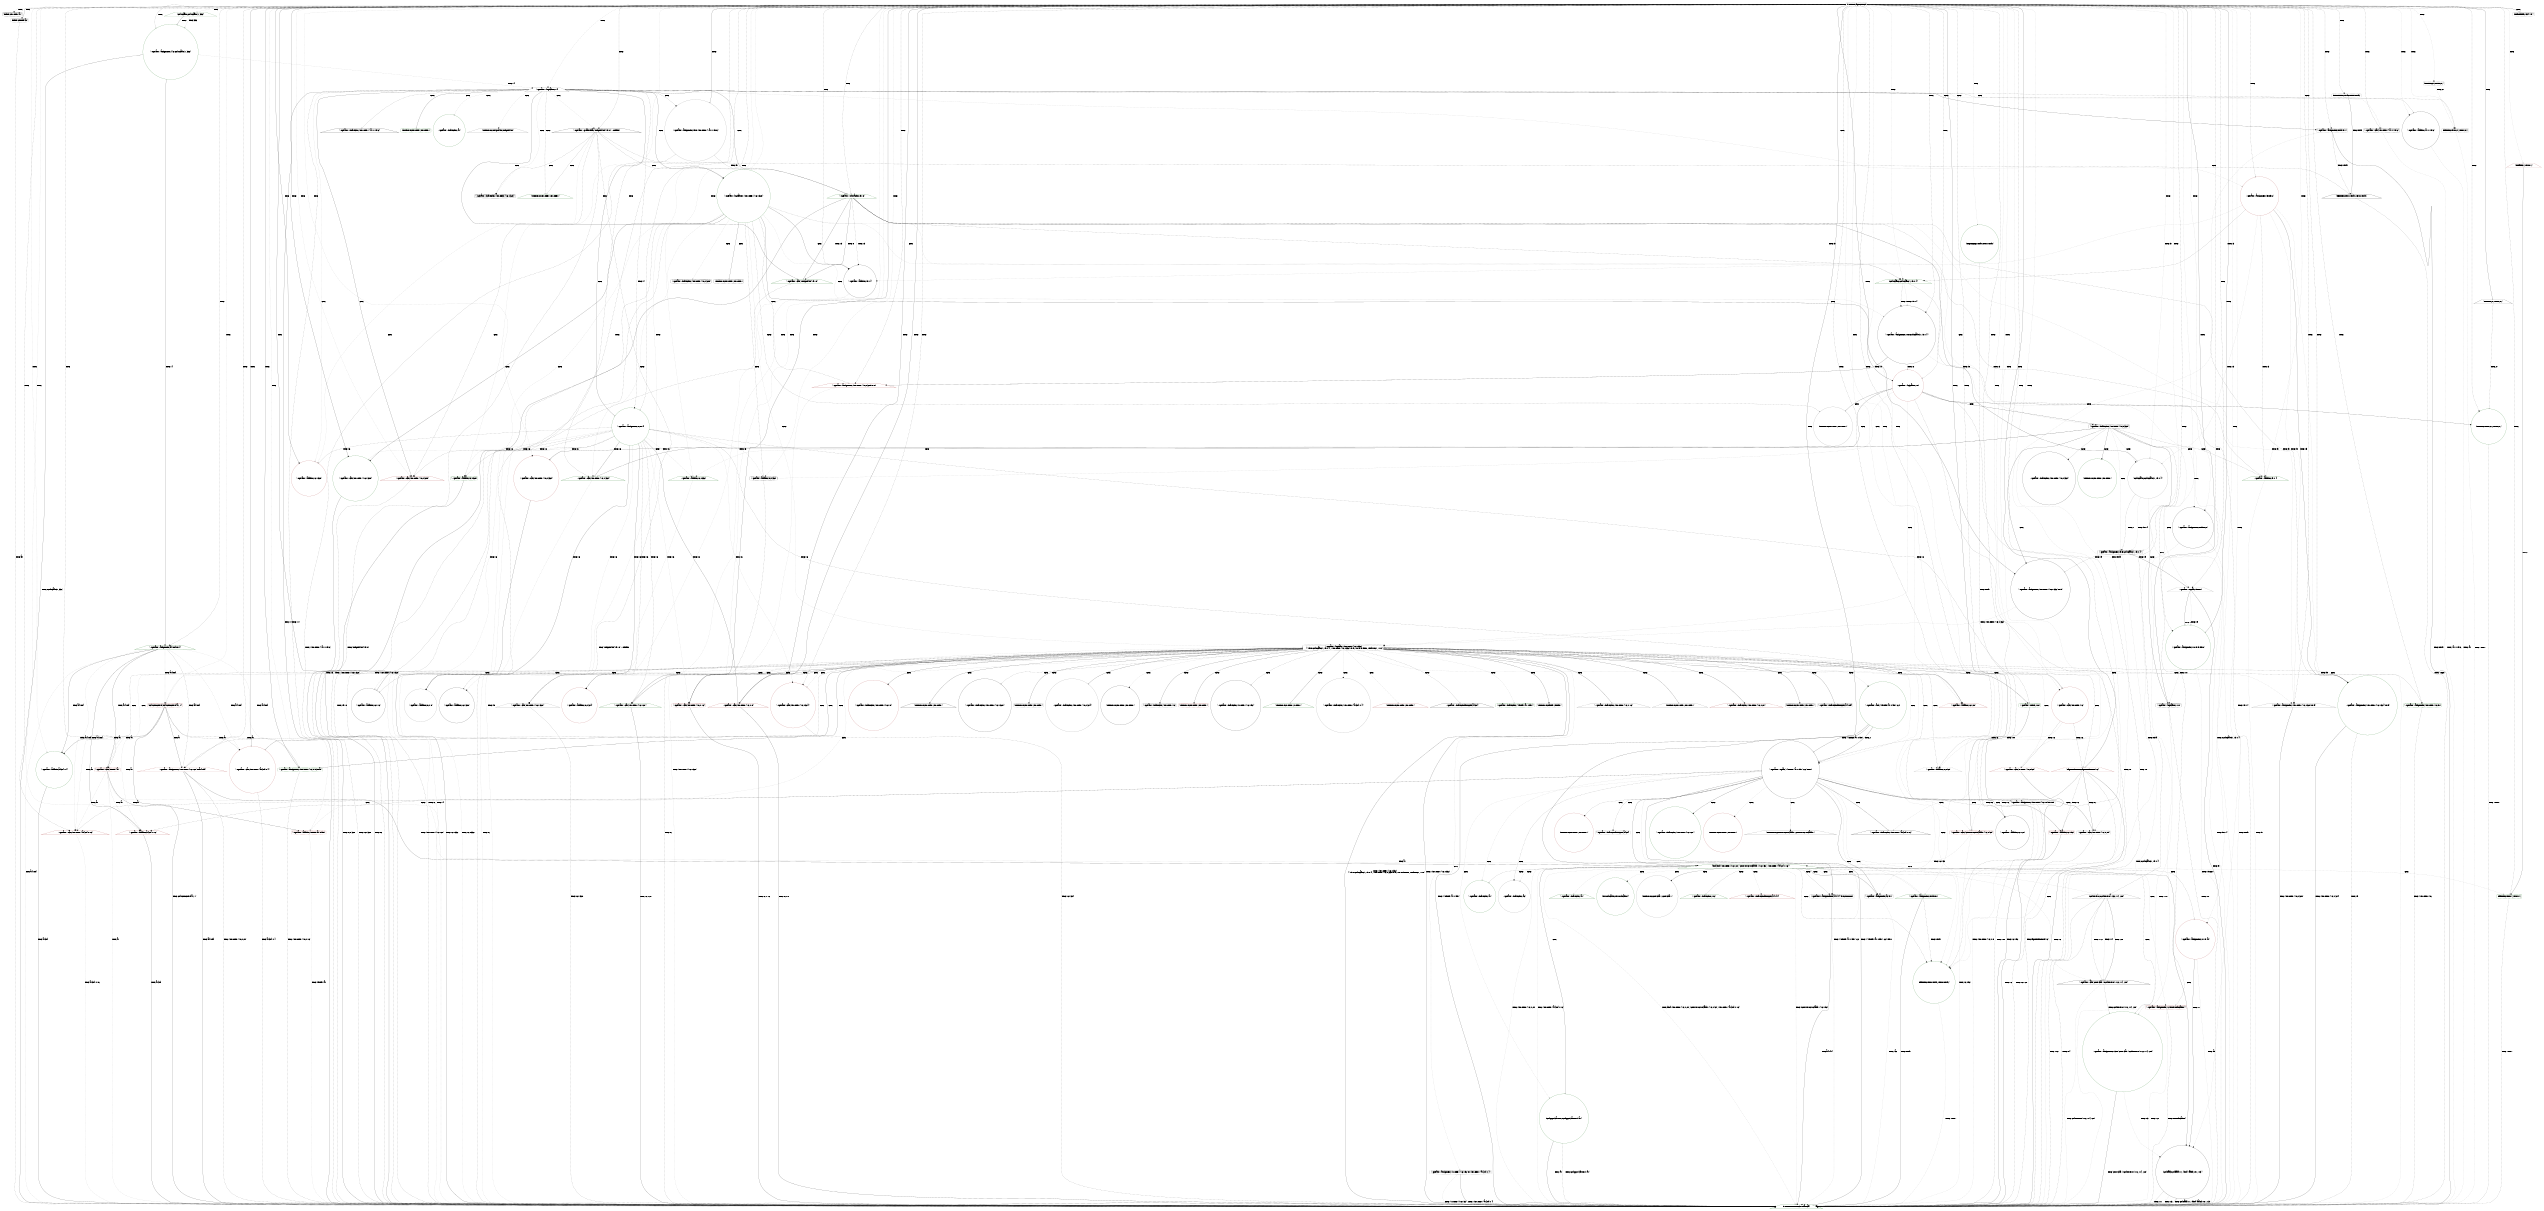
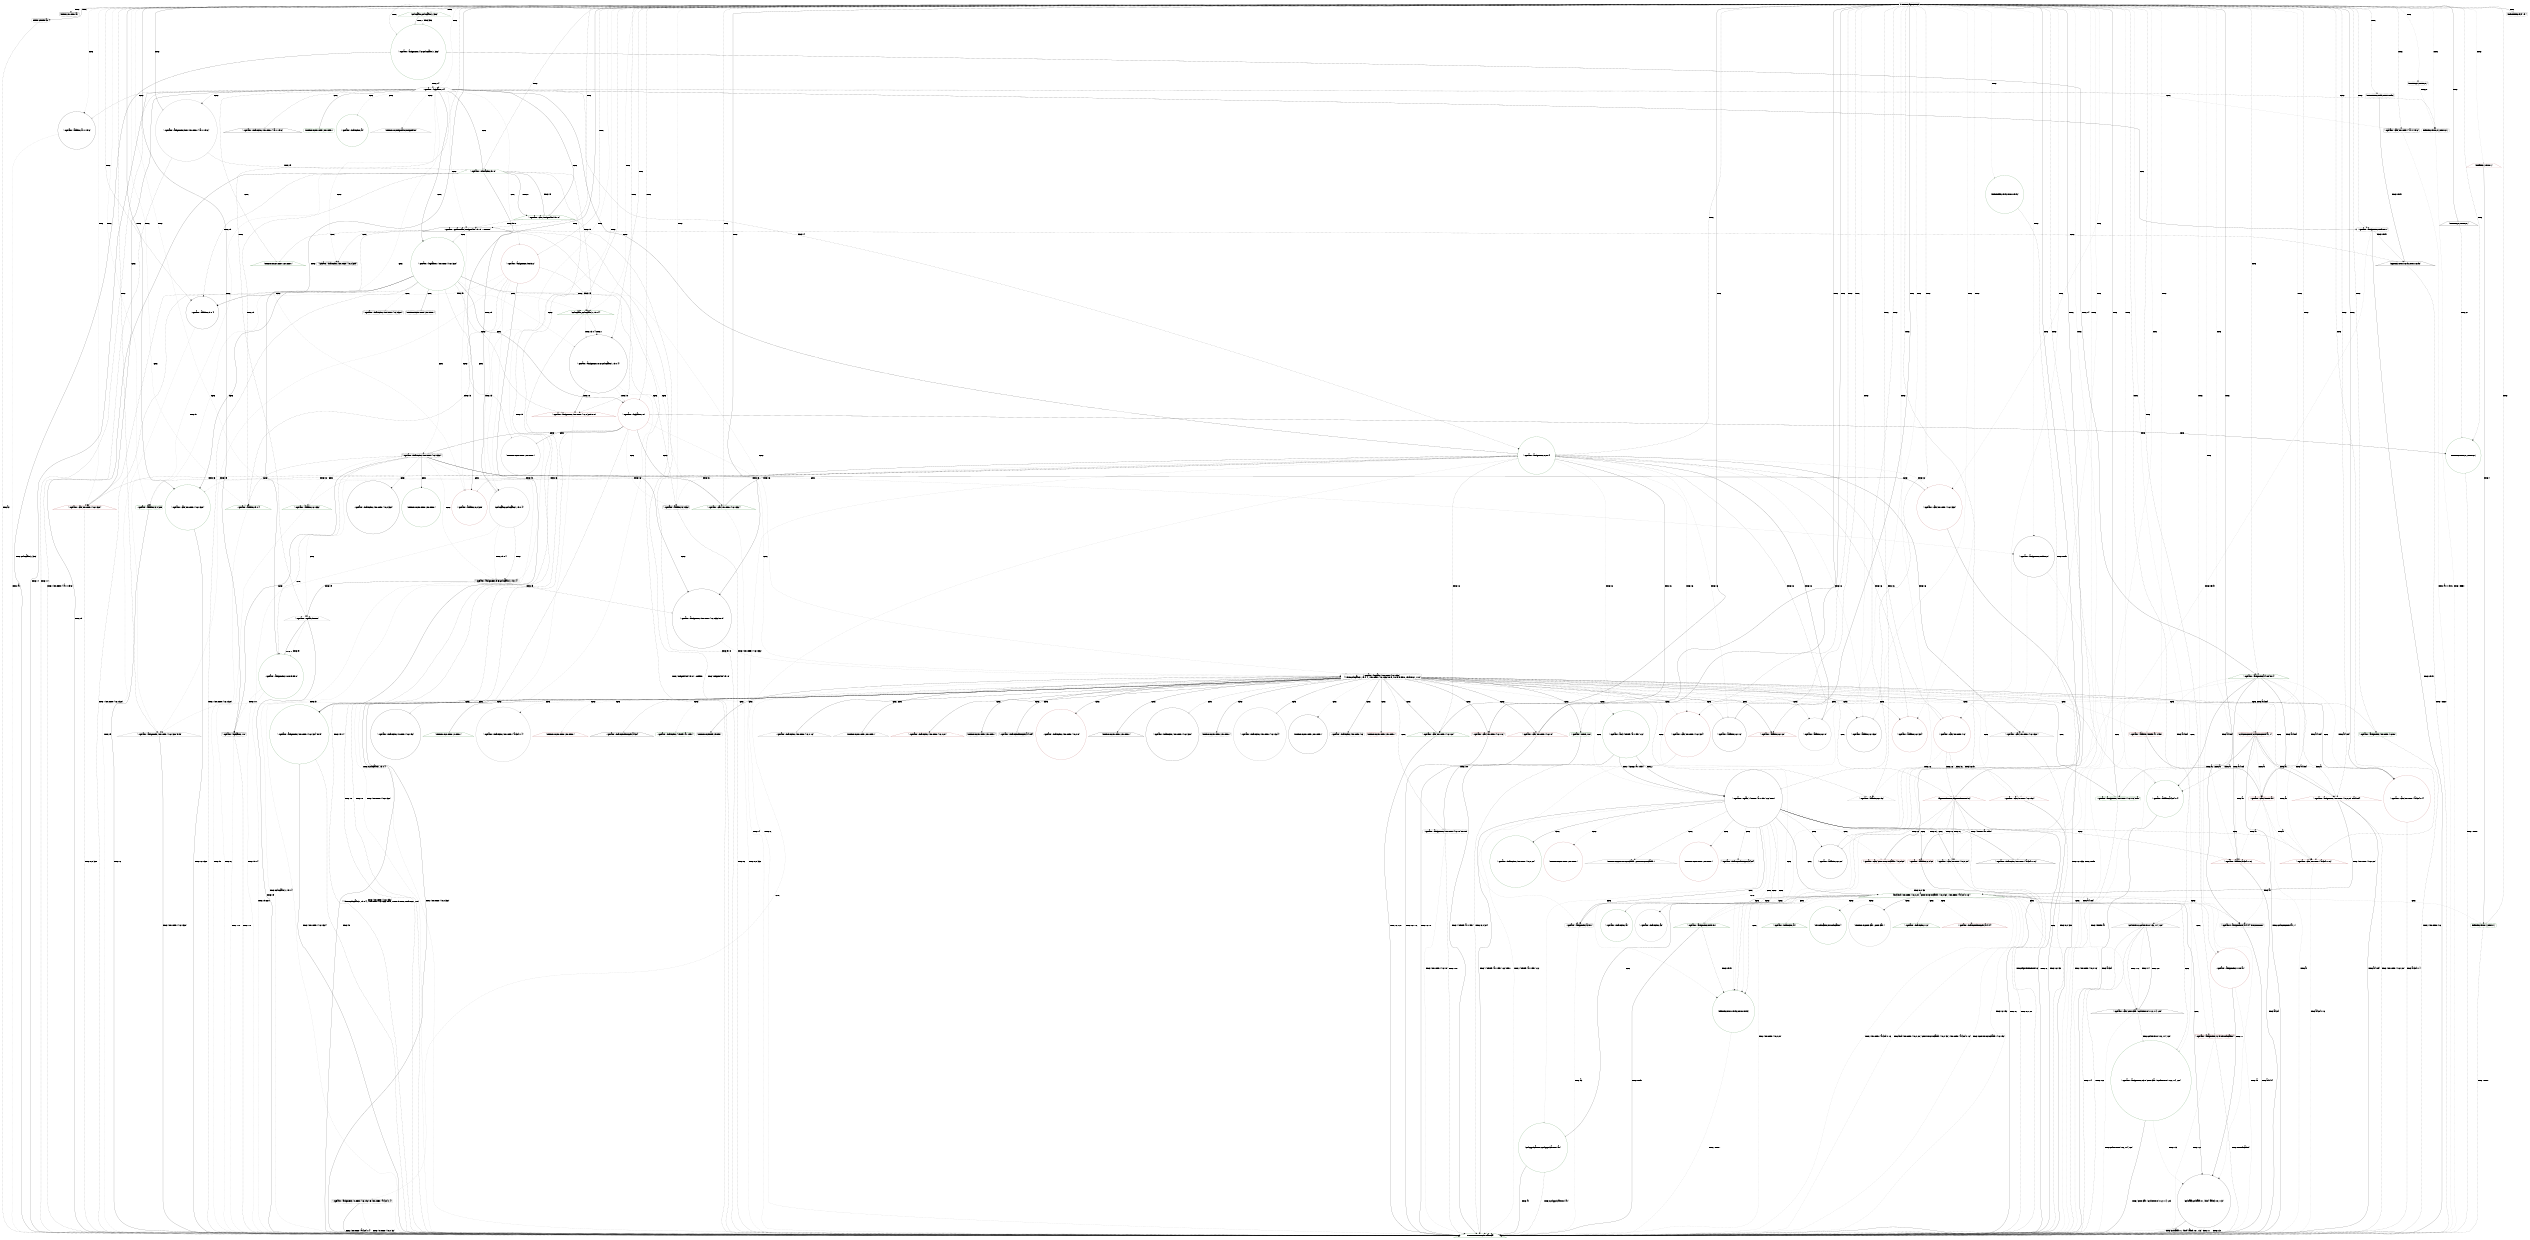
edge "(<operator>.cast,(unsigned int)(v5 - 8))" -> "(<operator>.greaterThan,(unsigned int)(v5 - 8) > 0xFFB0)": added, label "DDG: v5 - 8"
edge "(<operator>.equals,(*((_BYTE *)a1 + 591) & 2) == 0)" -> "(<operator>.indirection,*(_DWORD *)(a1[20] + 16))": label "CDG: " -> "DDG: *((_BYTE *)a1 + 591)"
edge "(<operator>.cast,(_BYTE *)a1)" -> "(<operator>.addition,(_BYTE *)a1 + 591)": reversed
